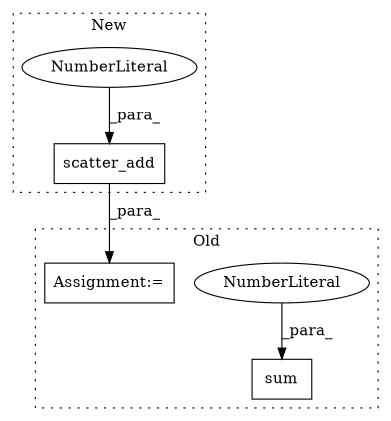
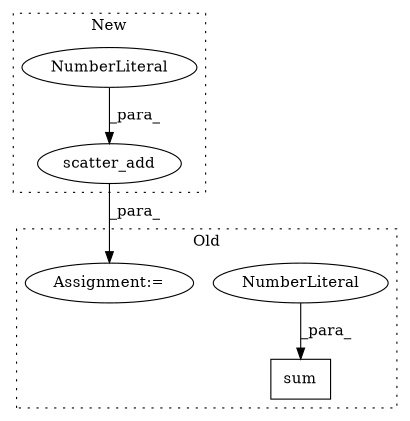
node "scatter_add": shape box -> ellipse
node "Assignment:=": shape box -> ellipse
